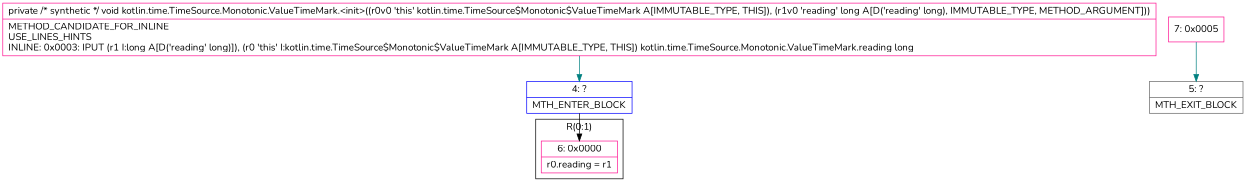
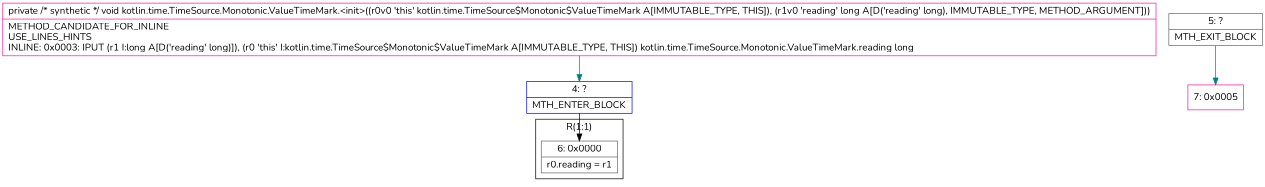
edge "7: 0x0005" -> "5: ?": reversed
cluster "R(0:1)": label "R(0:1)" -> "R(1:1)"
node "6: 0x0000": color deeppink -> gray40
